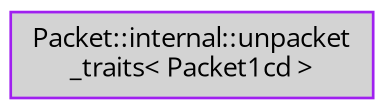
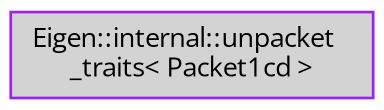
node "Packet::internal::unpacket _traits< Packet1cd >": label "Packet::internal::unpacket _traits< Packet1cd >" -> "Eigen::internal::unpacket _traits< Packet1cd >"
